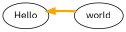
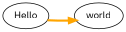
edge "world" -> "Hello": reversed
